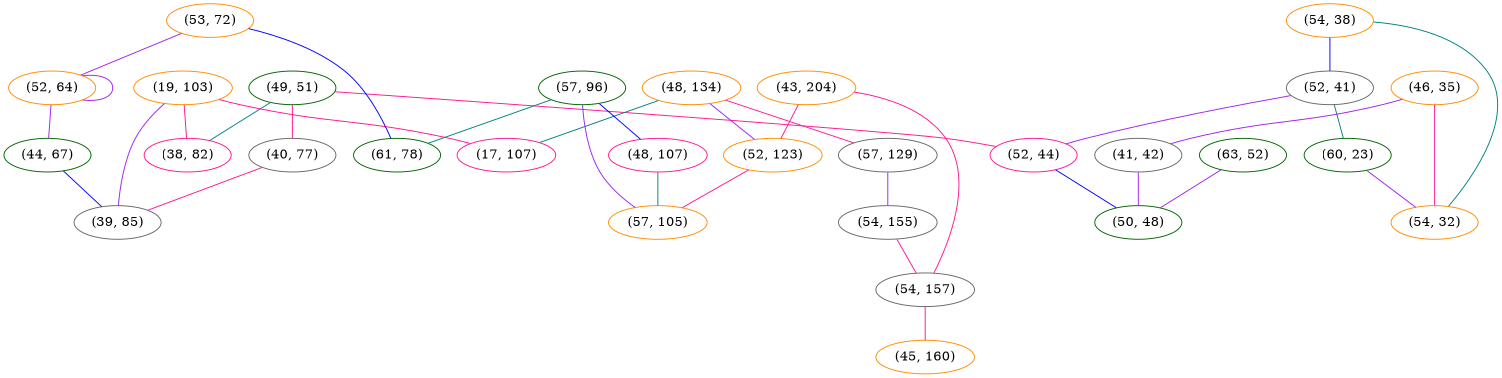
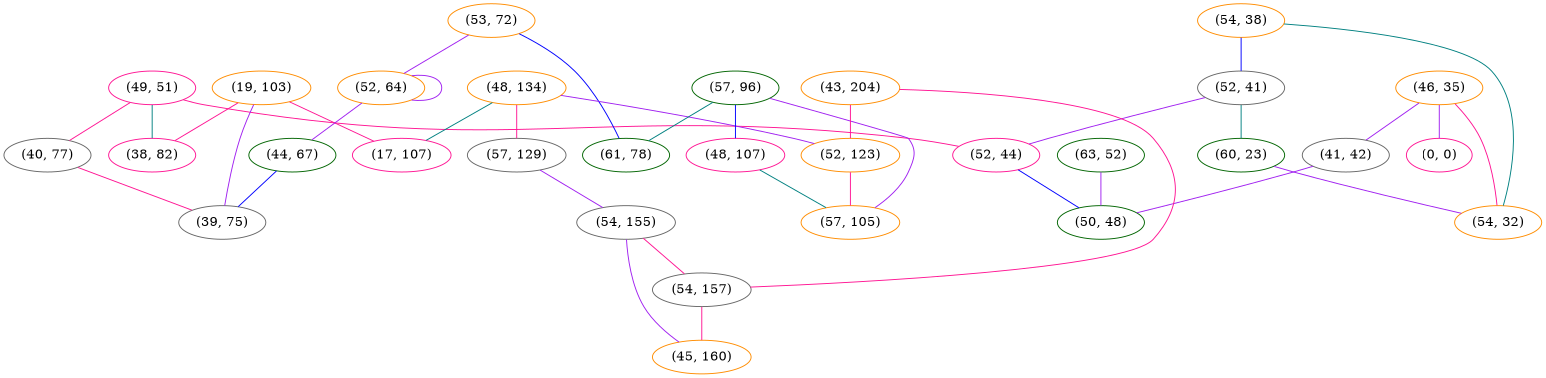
node "(49, 51)": color darkgreen -> deeppink
node "(0, 0)": added
node "(39, 85)": label "(39, 85)" -> "(39, 75)"
edge "(54, 155)" -- "(45, 160)": added
